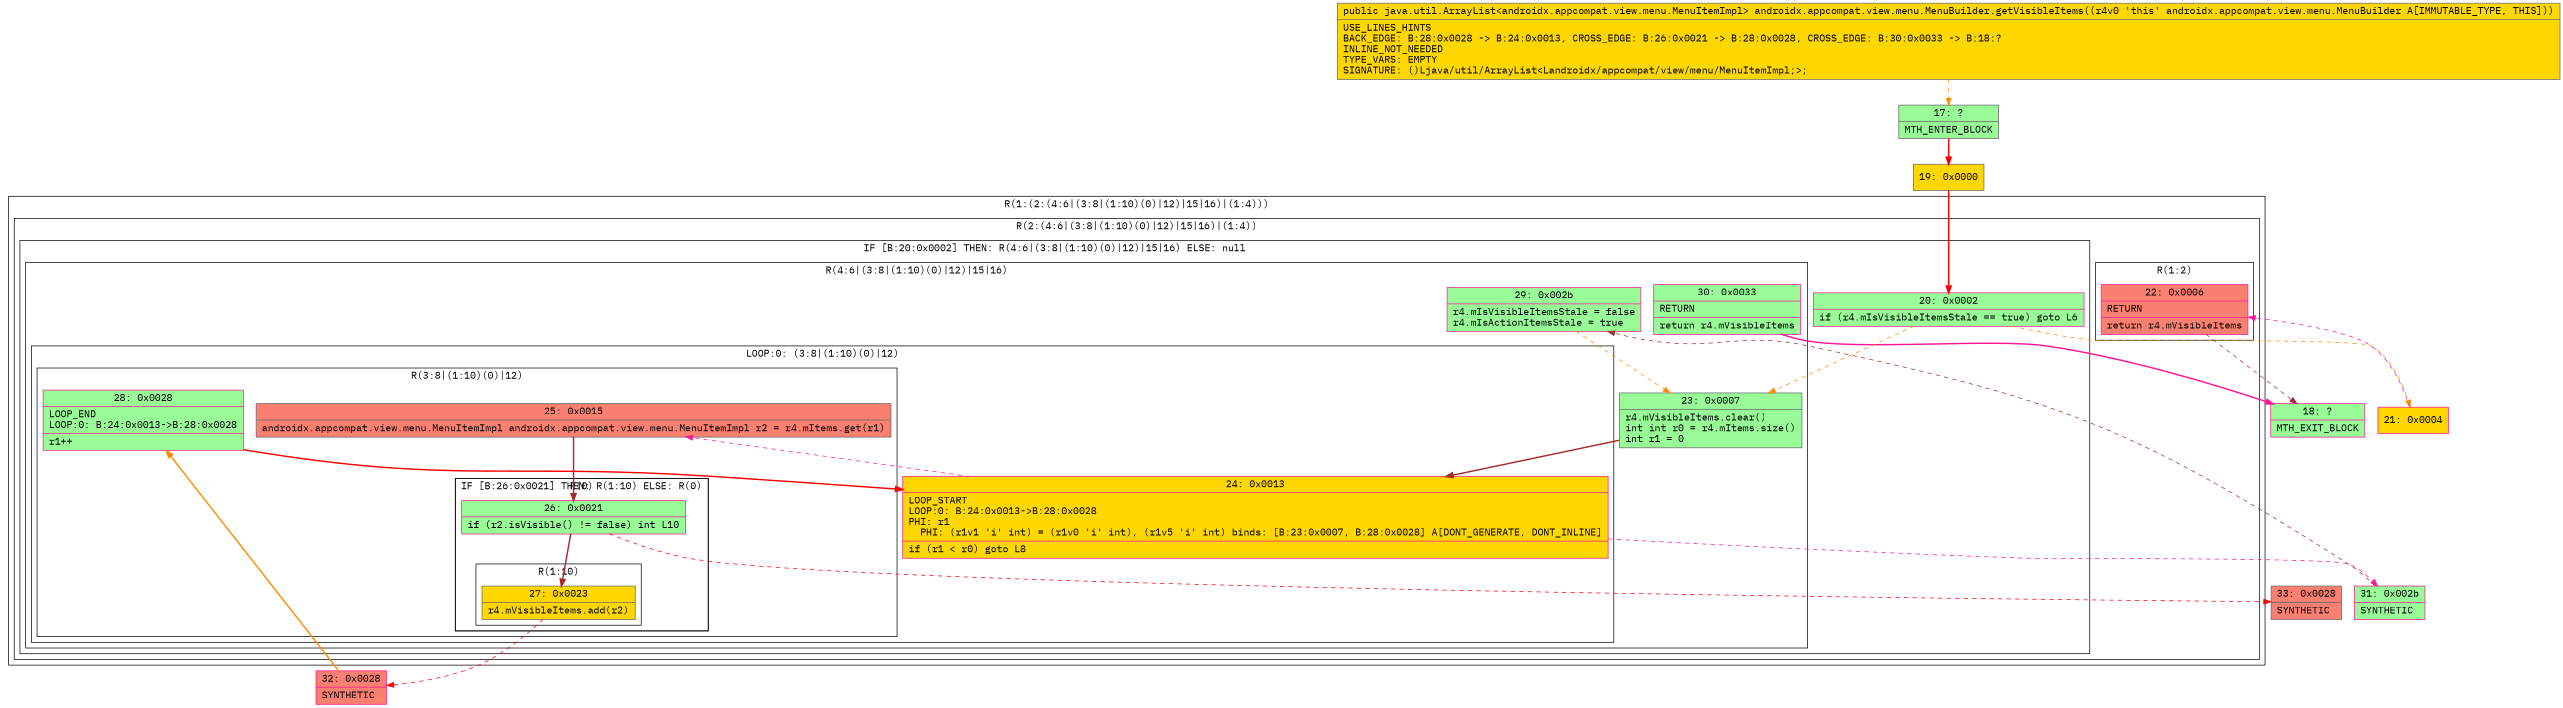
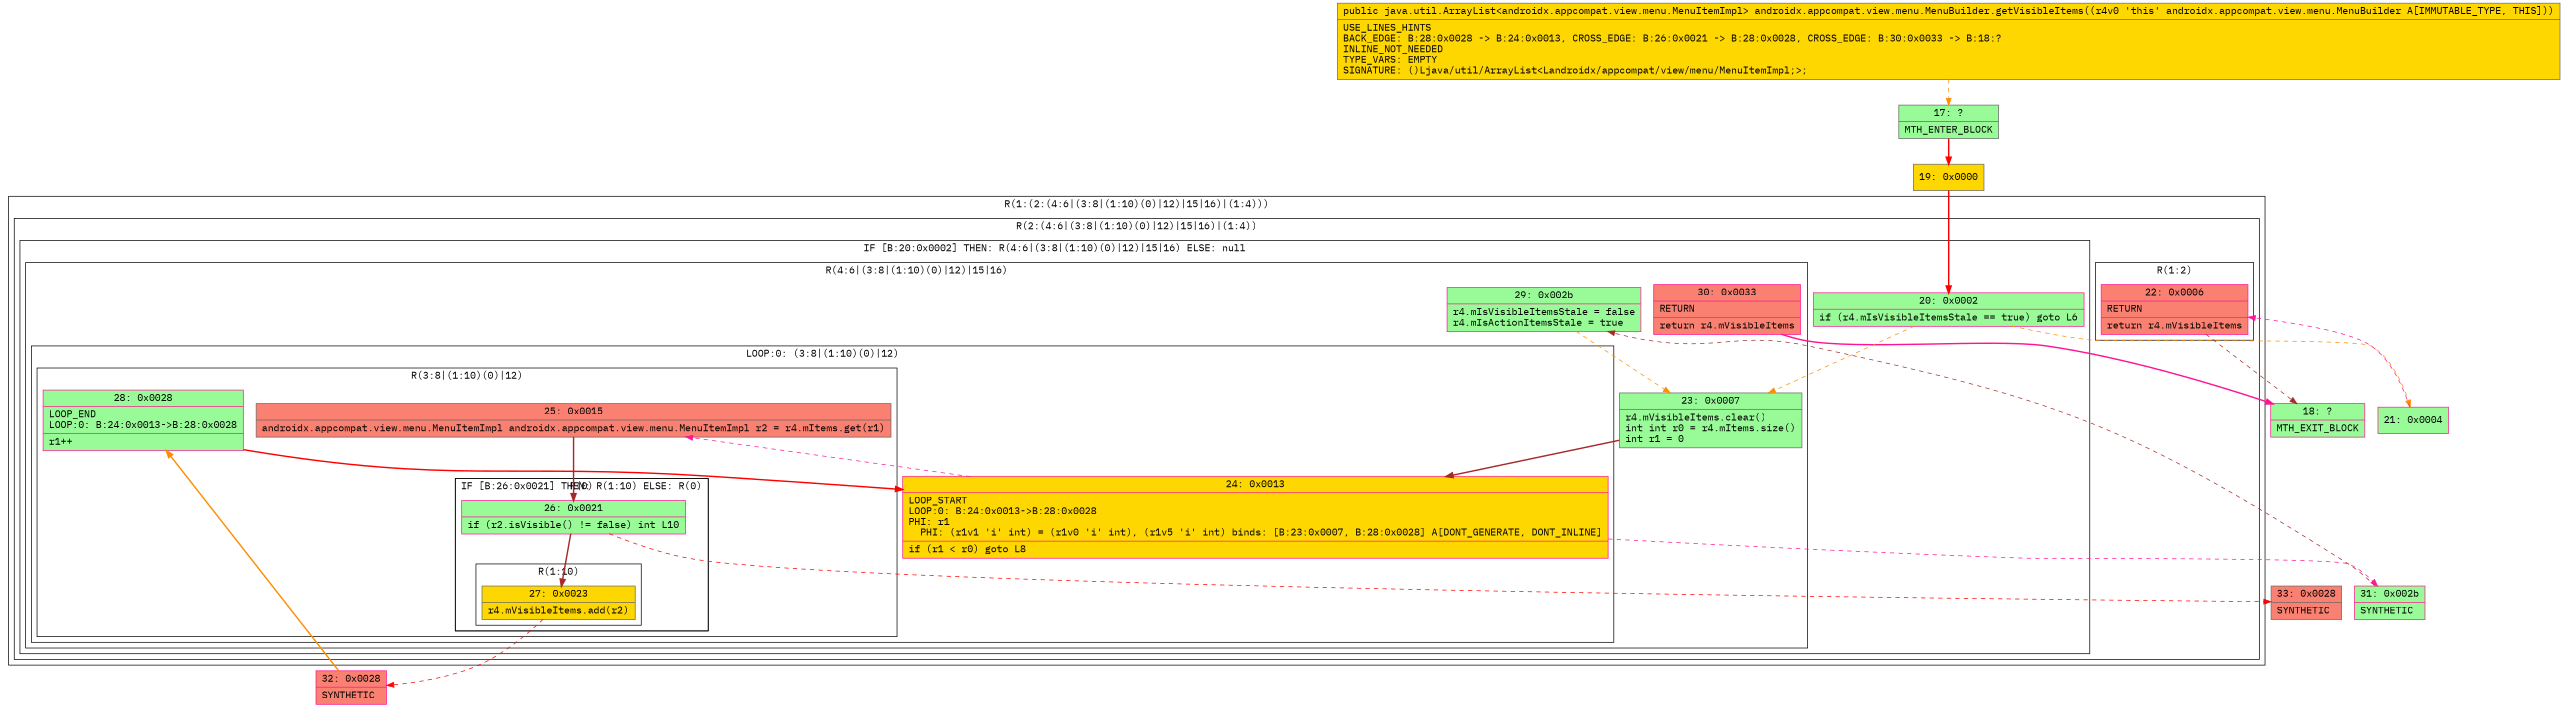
node "30: 0x0033": fillcolor palegreen -> salmon
node "21: 0x0004": fillcolor gold -> palegreen
